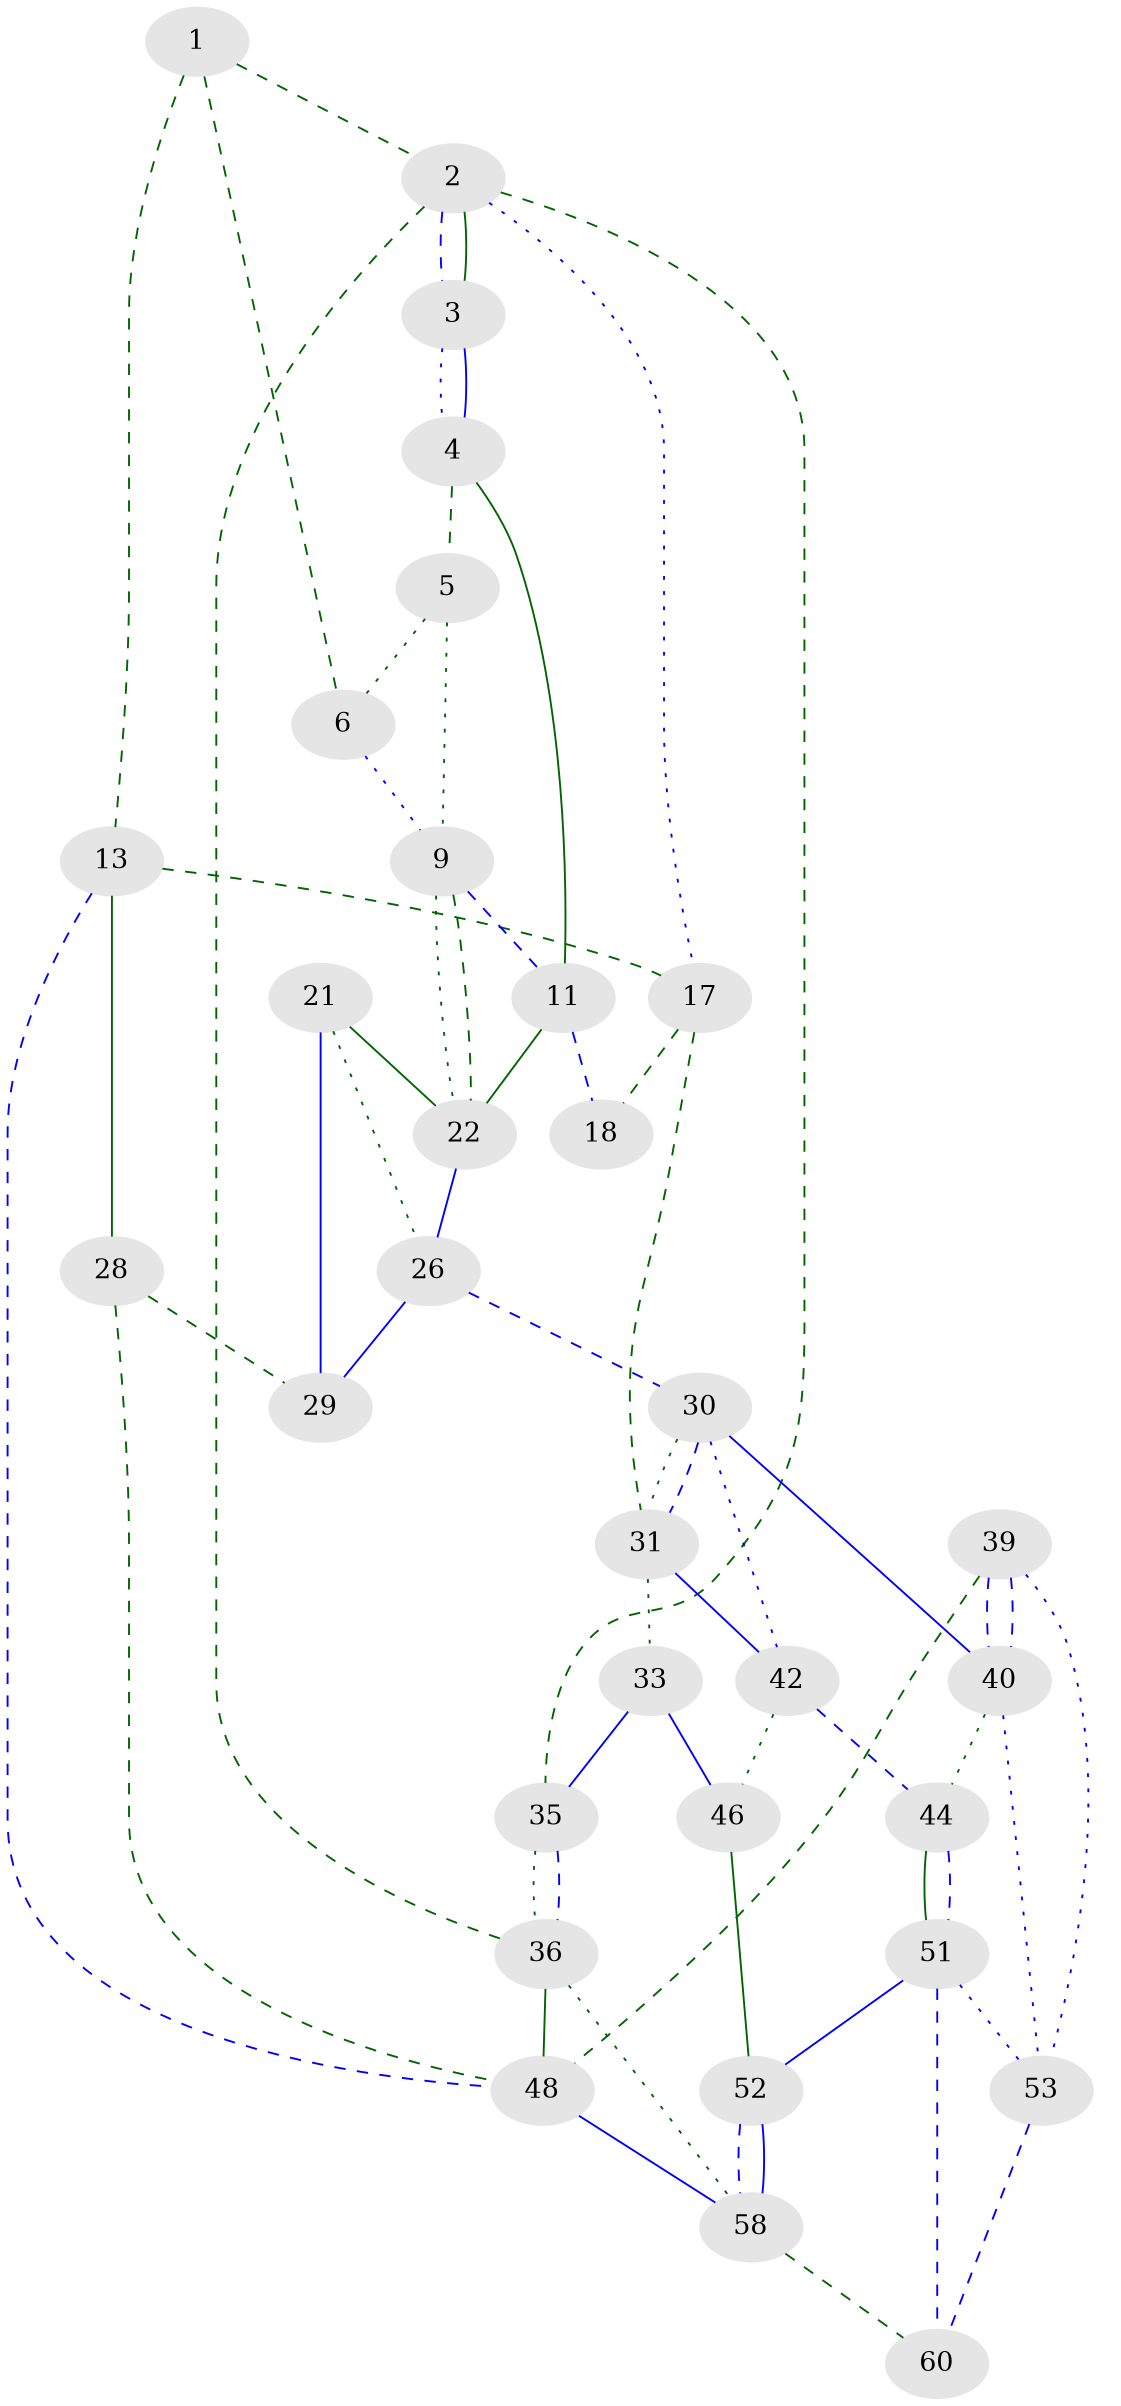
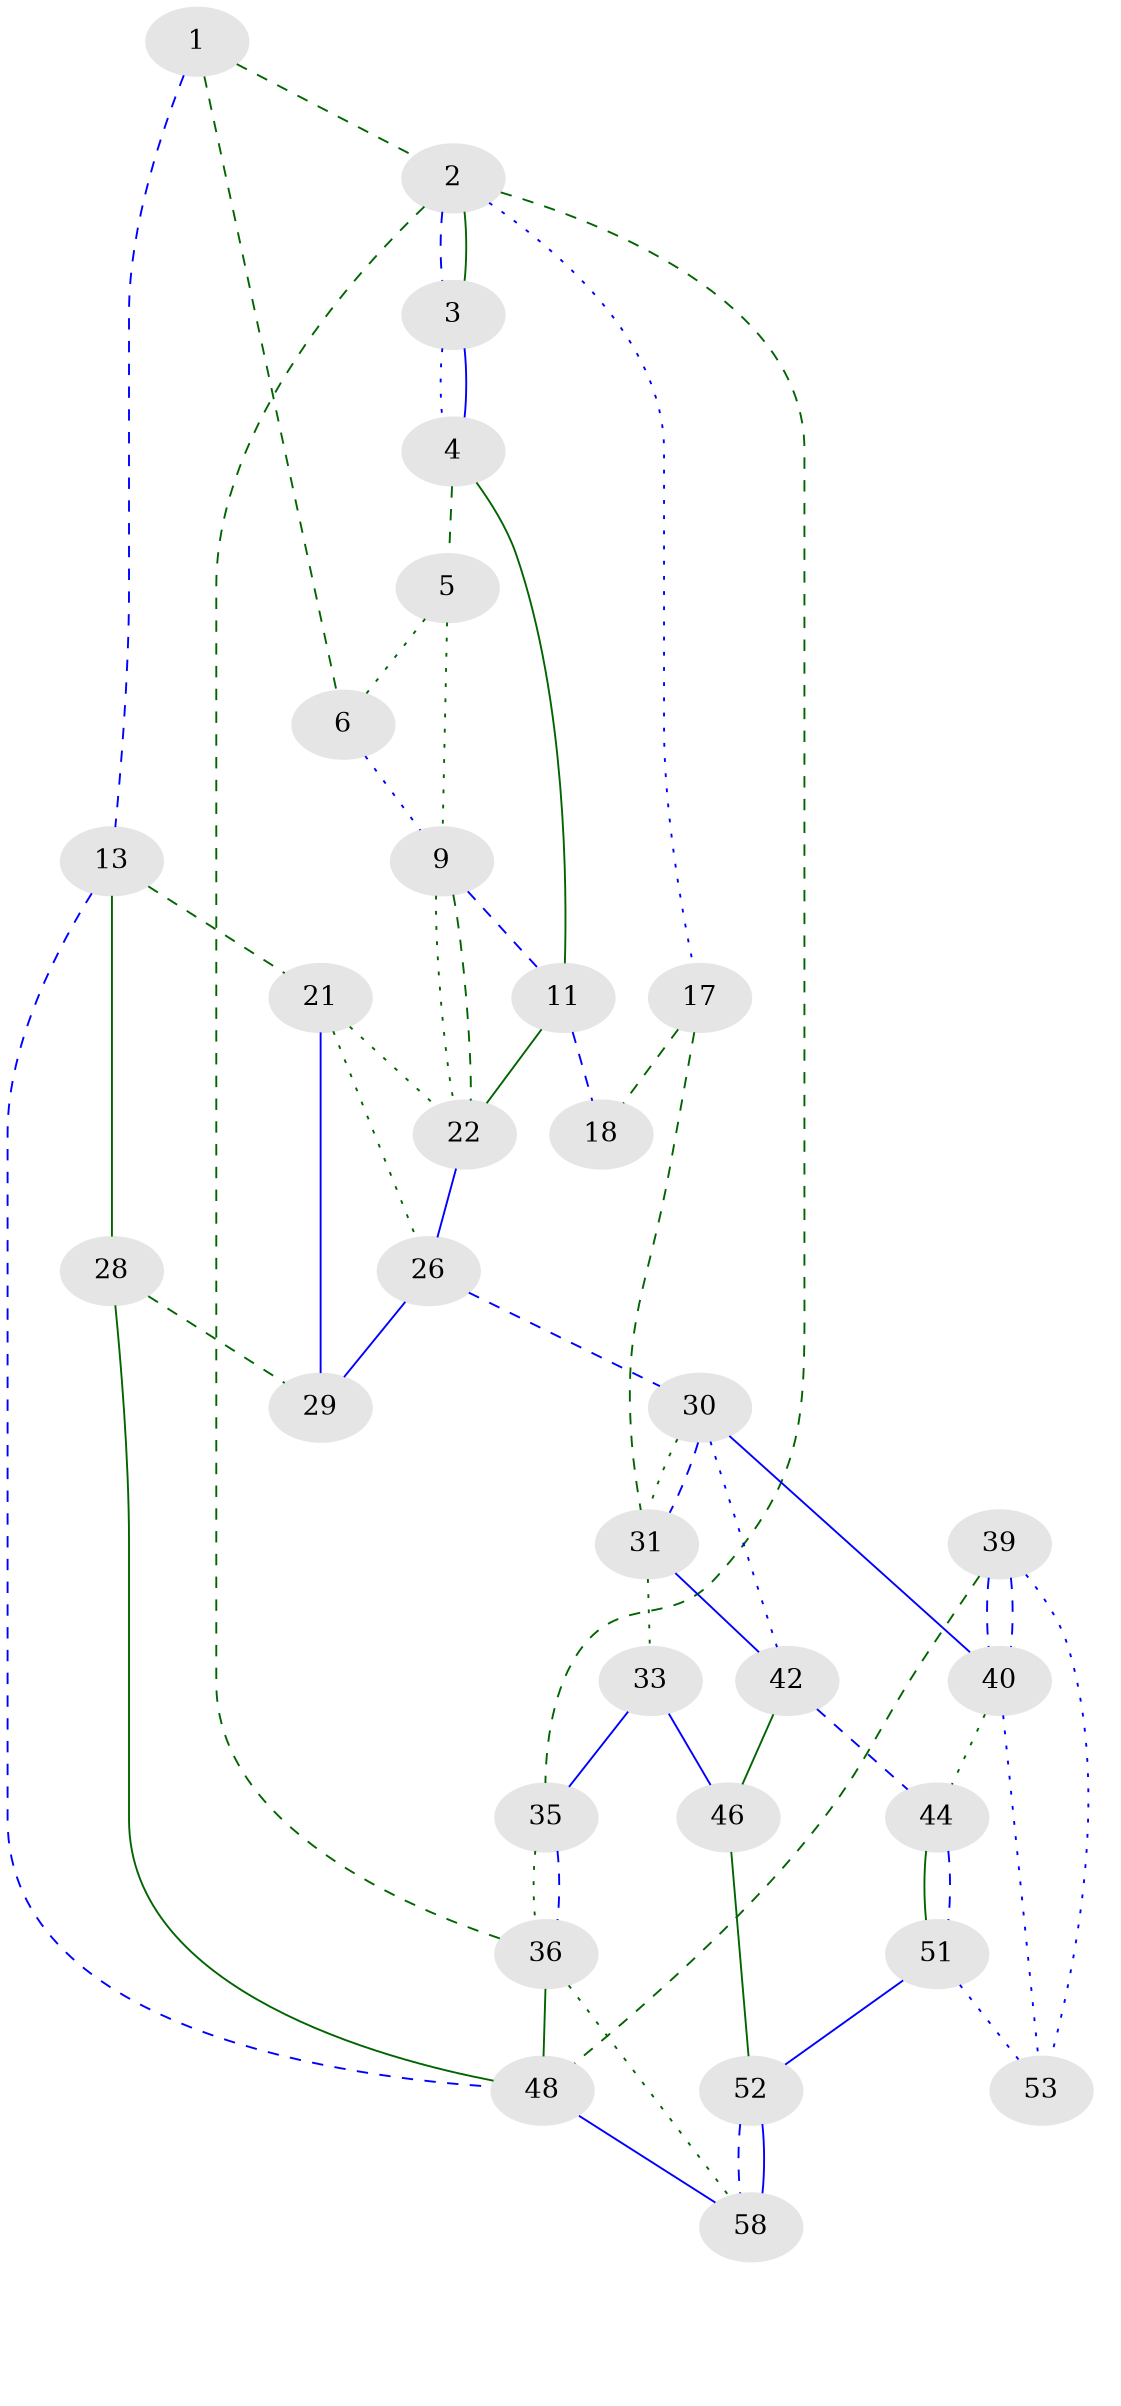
edge "1" -- "13": color darkgreen -> blue
edge "13" -- "17": now "13" -- "21"
edge "21" -- "22": style solid -> dotted
edge "42" -- "46": style dotted -> solid
edge "28" -- "48": style dashed -> solid
node "60": removed
